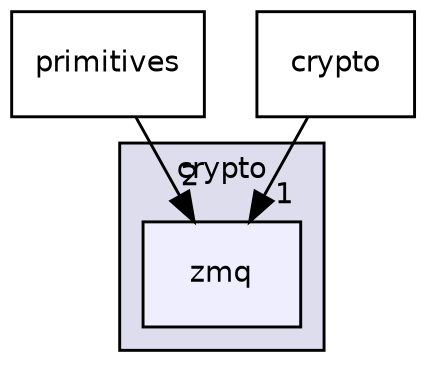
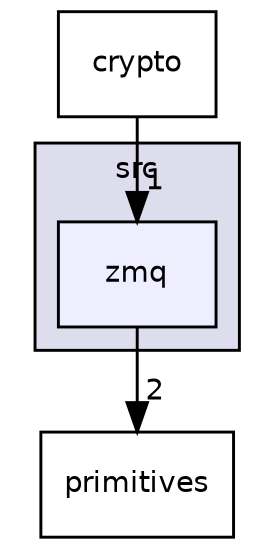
edge "primitives" -> "zmq": reversed
cluster "crypto": label "crypto" -> "src"
